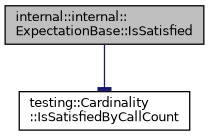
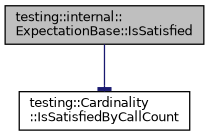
node "internal::internal:: ExpectationBase::IsSatisfied": label "internal::internal:: ExpectationBase::IsSatisfied" -> "testing::internal:: ExpectationBase::IsSatisfied"
